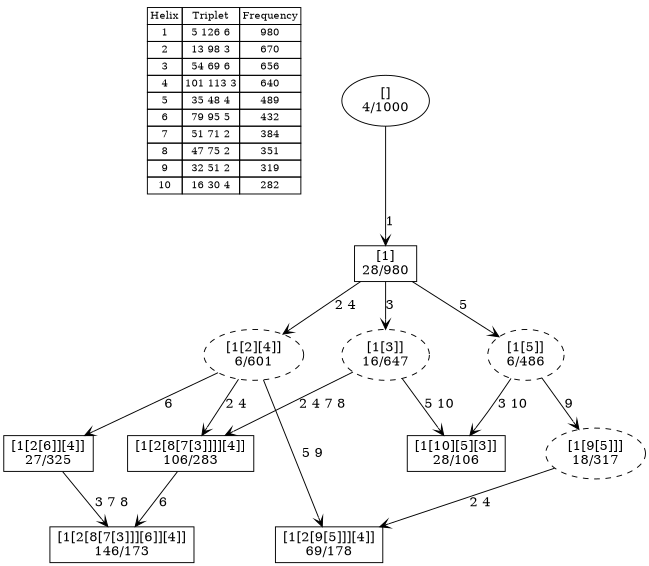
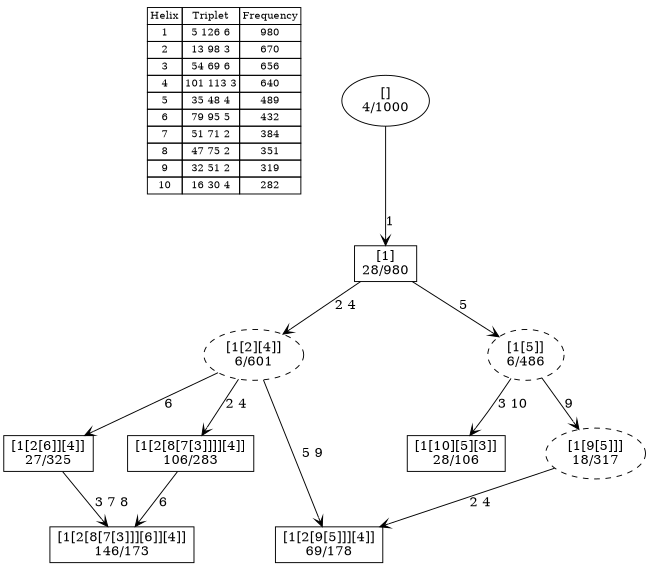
node "[1[3]] 16/647": removed
